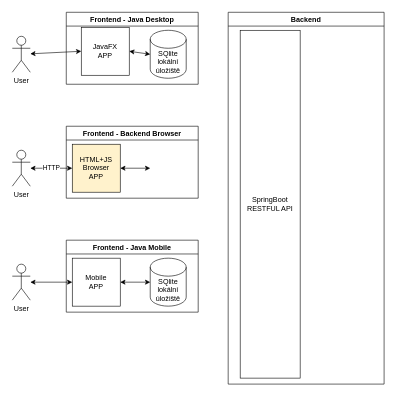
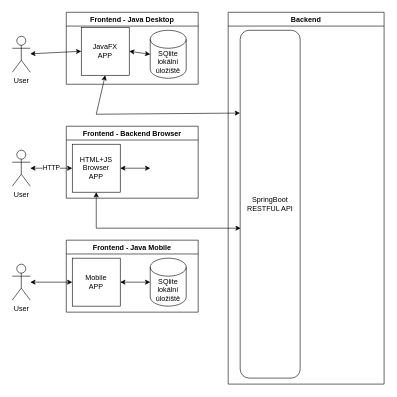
edge "JavaFX APP" -- "SpringBoot RESTFUL API": added
node "HTML+JS Browser APP": fillcolor #fff2cc -> #ffffff
node "SpringBoot RESTFUL API": shape rectangle -> rounded rectangle
edge "HTML+JS Browser APP" -- "SpringBoot RESTFUL API": added
